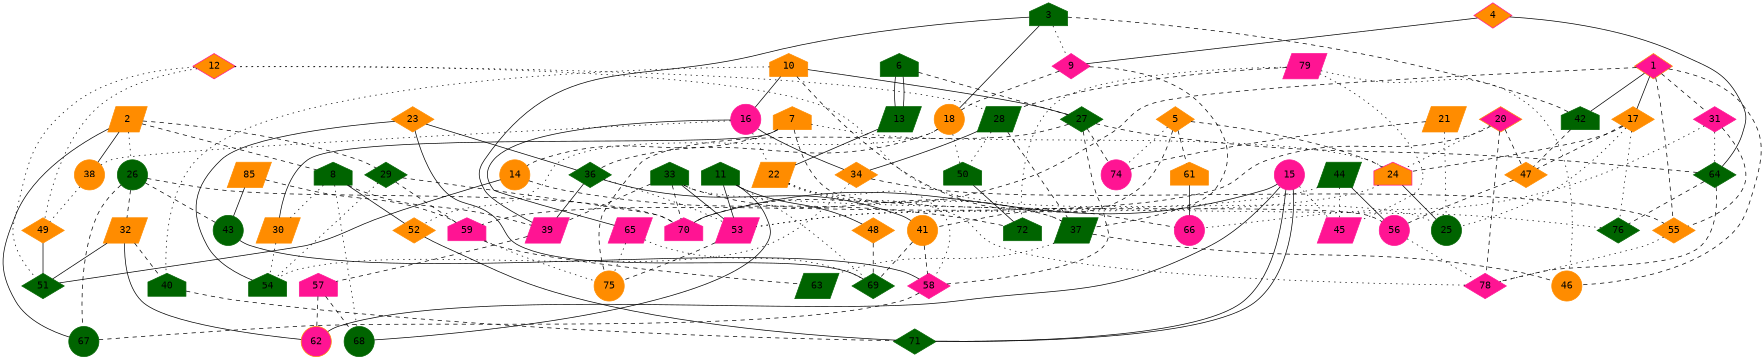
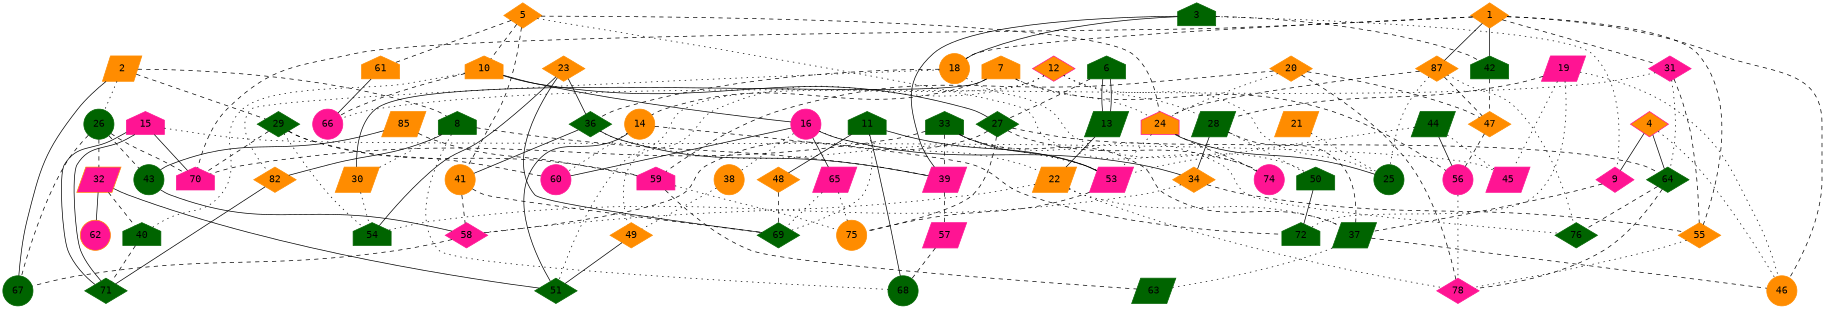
edge "5" -- "10": added
node "79": label "79" -> "19"
node "1": fillcolor deeppink -> darkorange
edge "9" -- "18": now "1" -- "18"
node "20": fillcolor deeppink -> darkorange
node "17": label "17" -> "87"
edge "21" -- "74": now "24" -- "74"
edge "2" -- "38": removed
node "15": shape circle -> house
node "60": added
edge "4" -- "46": added
node "32": fillcolor darkorange -> deeppink
node "52": label "52" -> "82"
node "57": shape house -> parallelogram
edge "15" -- "62": removed
edge "57" -- "62": removed
